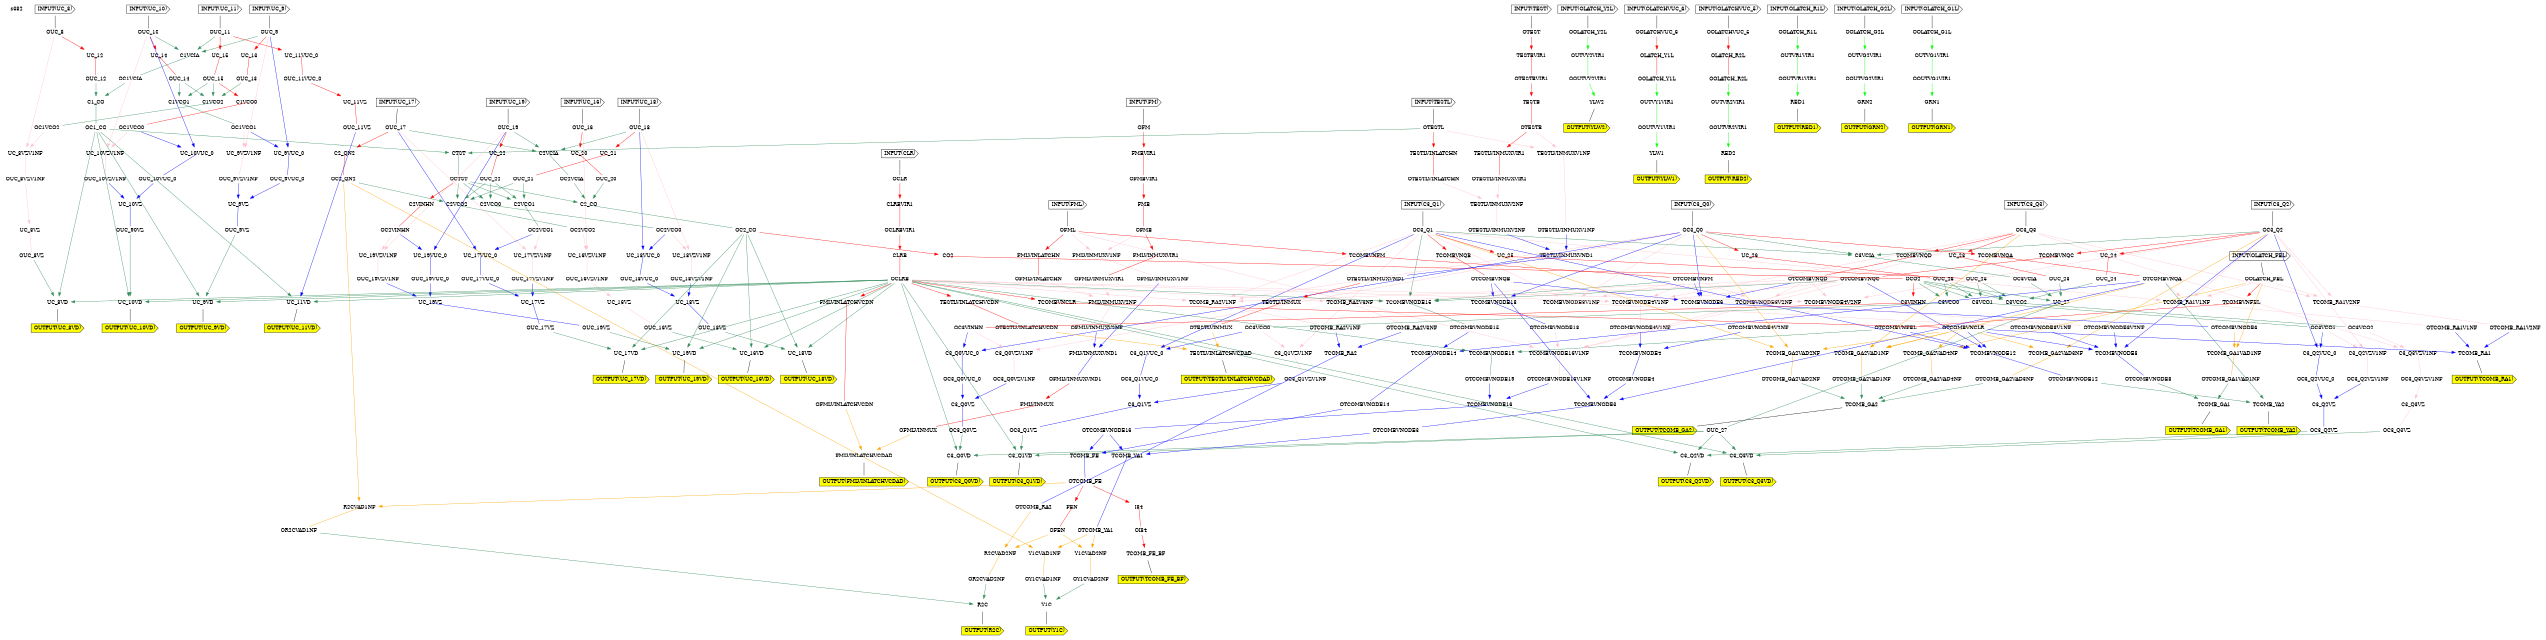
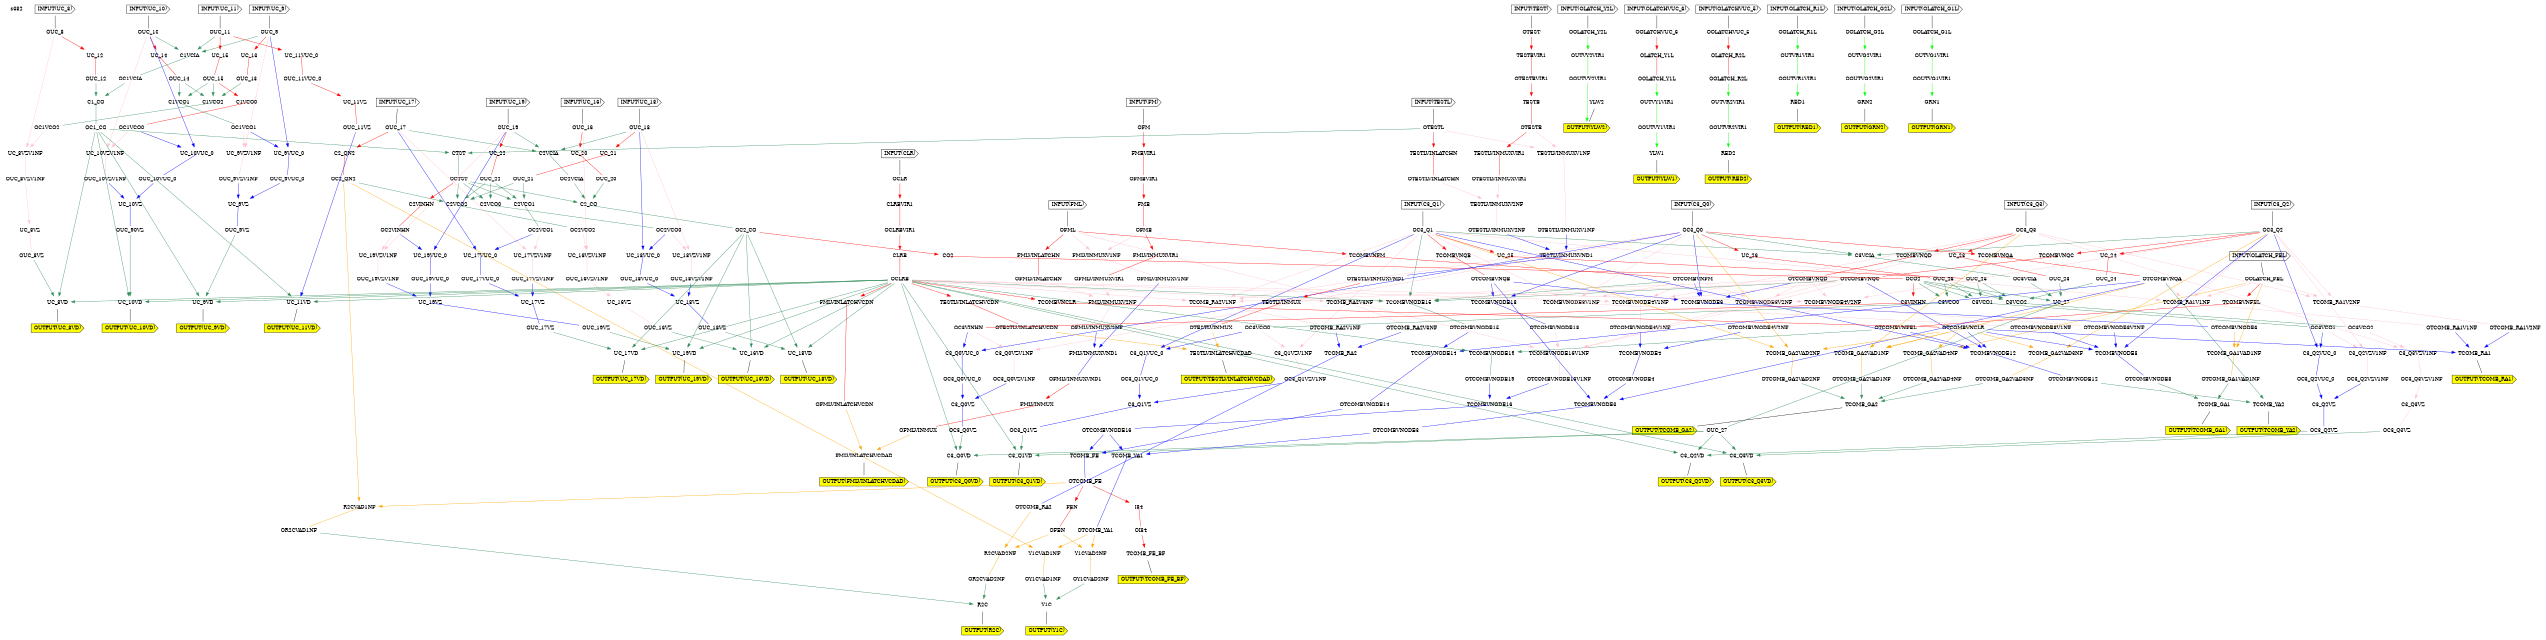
edge "OOUTVY2VIR1" -> "YLW2": now "OOUTVY2VIR1" -> "OUTPUT(YLW2)"
